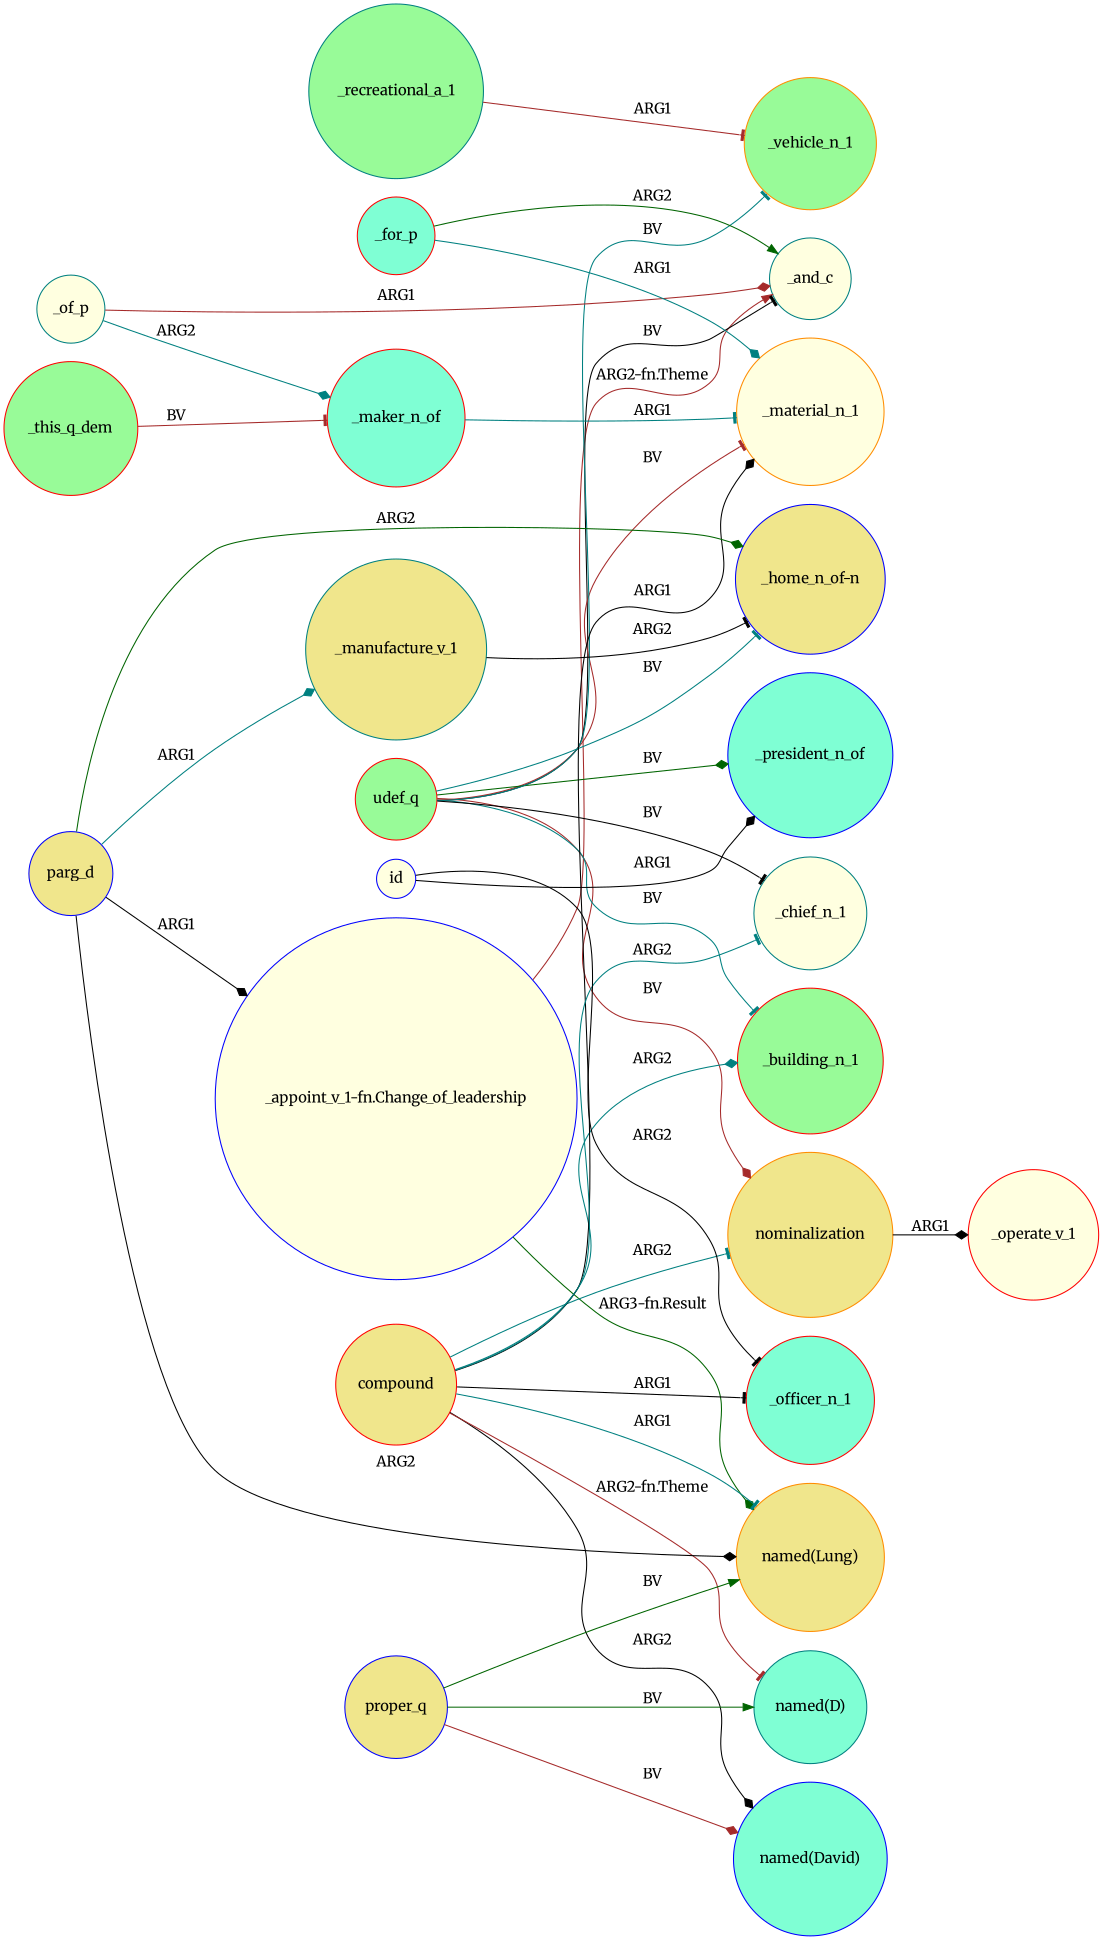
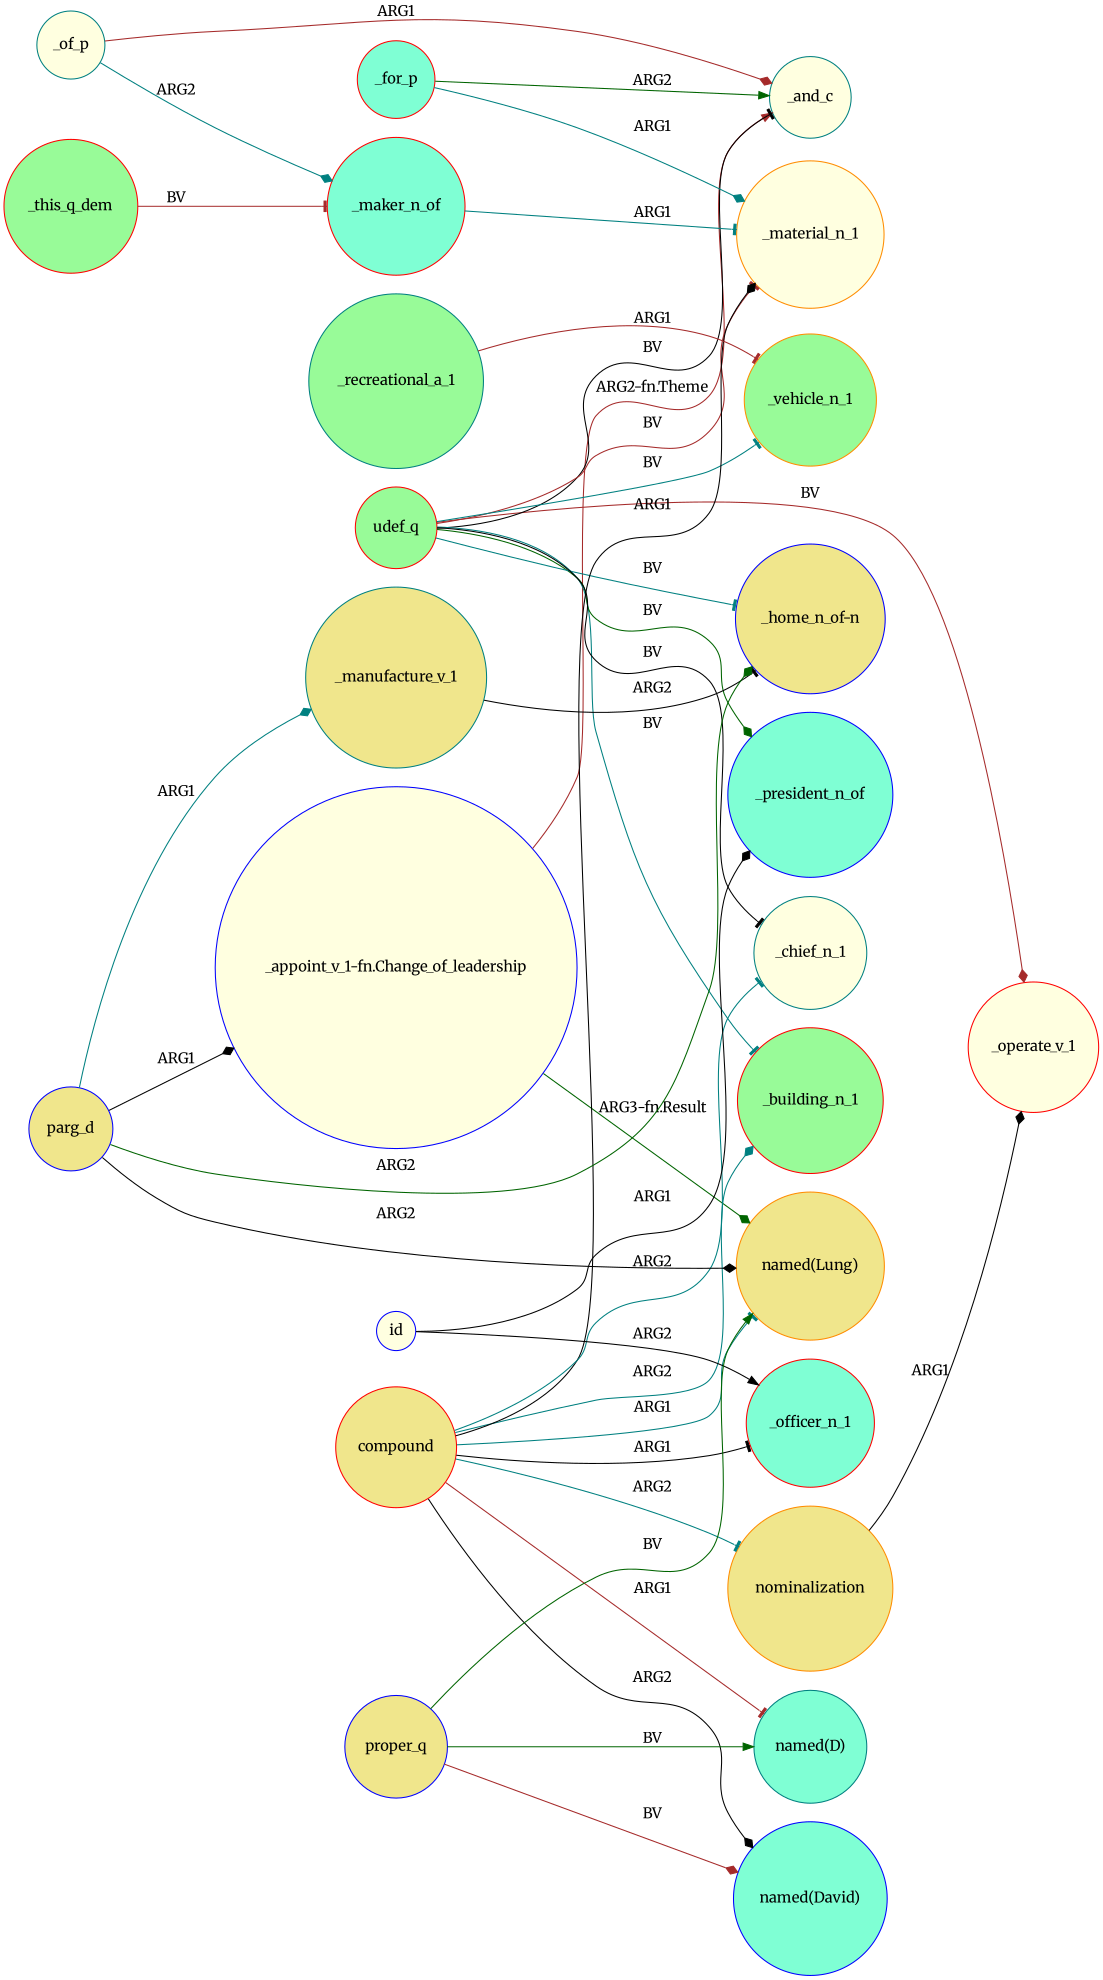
edge "udef_q" -> "nominalization": now "udef_q" -> "_operate_v_1"
edge "id" -> "_officer_n_1": arrowhead tee -> normal
edge "compound" -> "named(D)": label "ARG2-fn.Theme" -> "ARG1"
